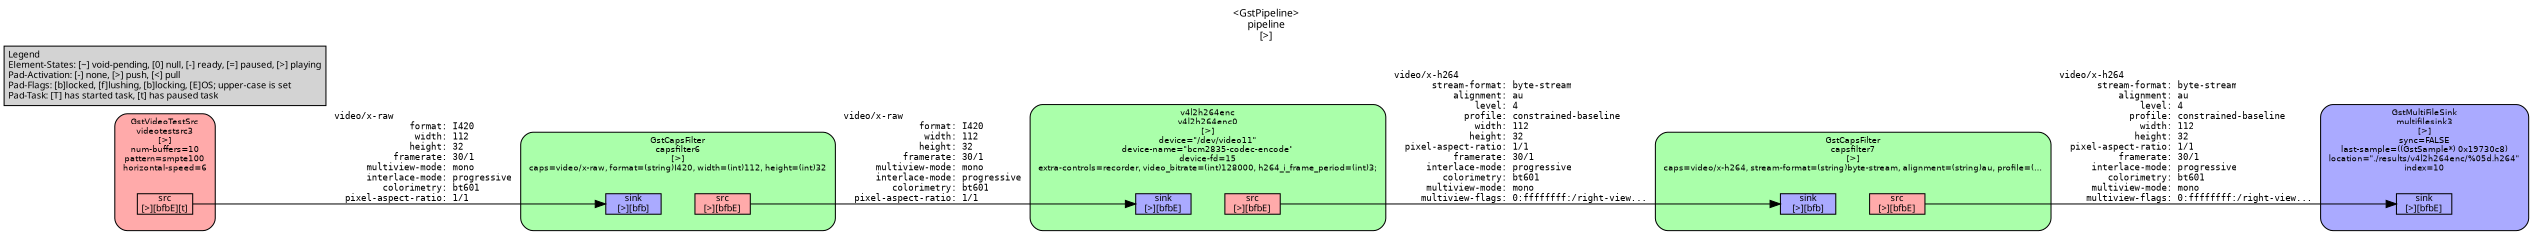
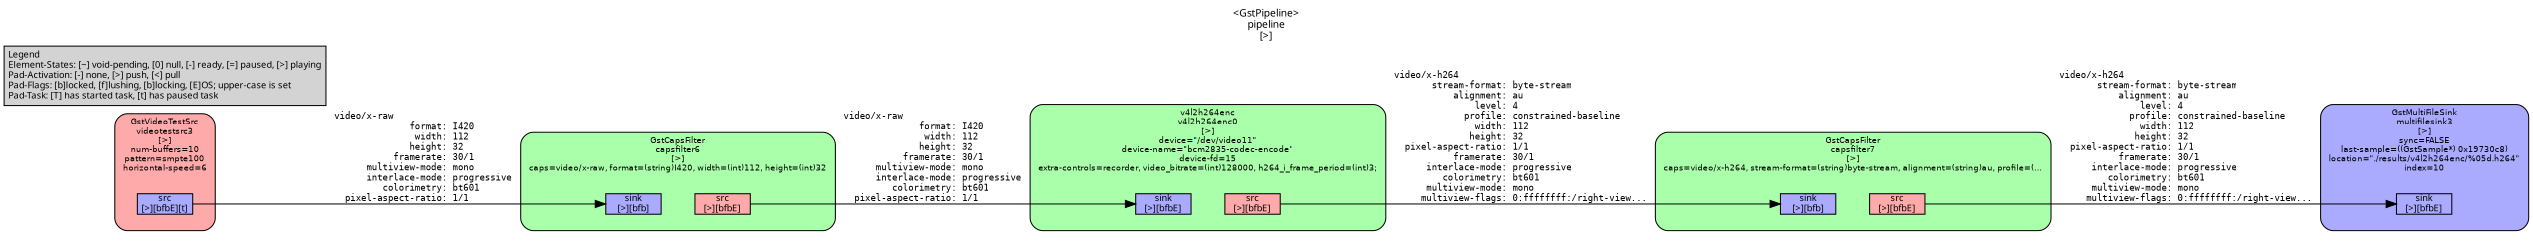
node "src [>][bfbE][t]": fillcolor #ffaaaa -> #aaaaff
